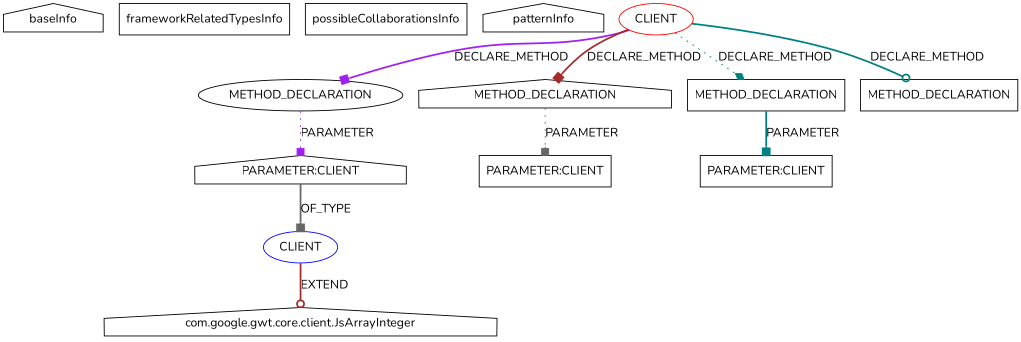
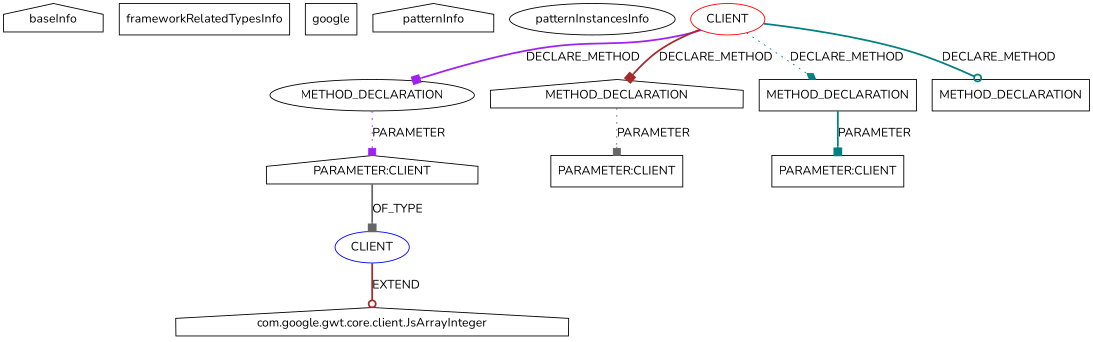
node "possibleCollaborationsInfo": label "possibleCollaborationsInfo" -> "google"
node "patternInstancesInfo": added
